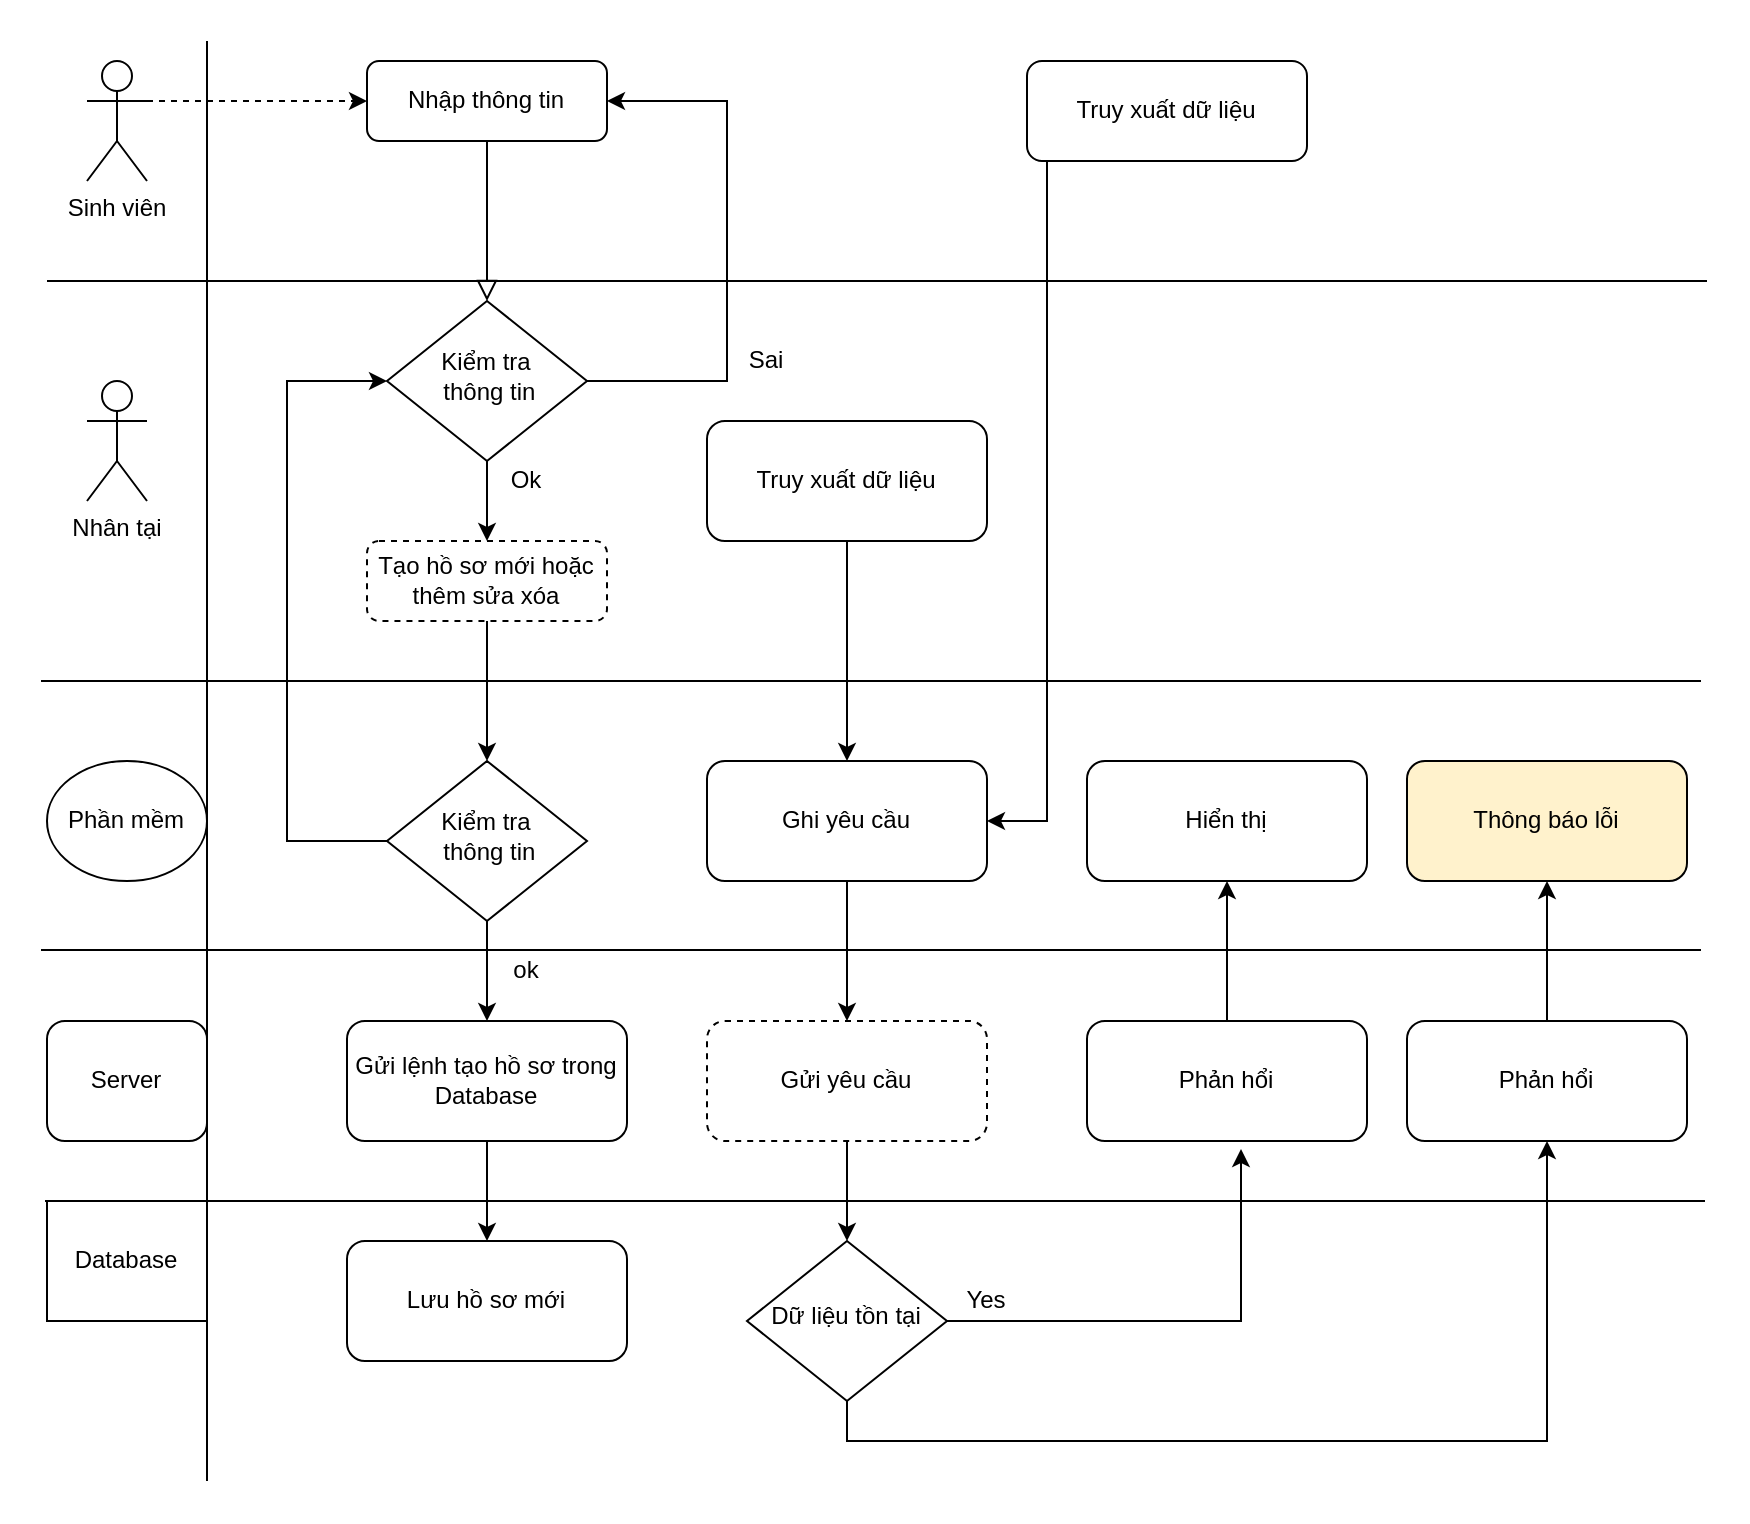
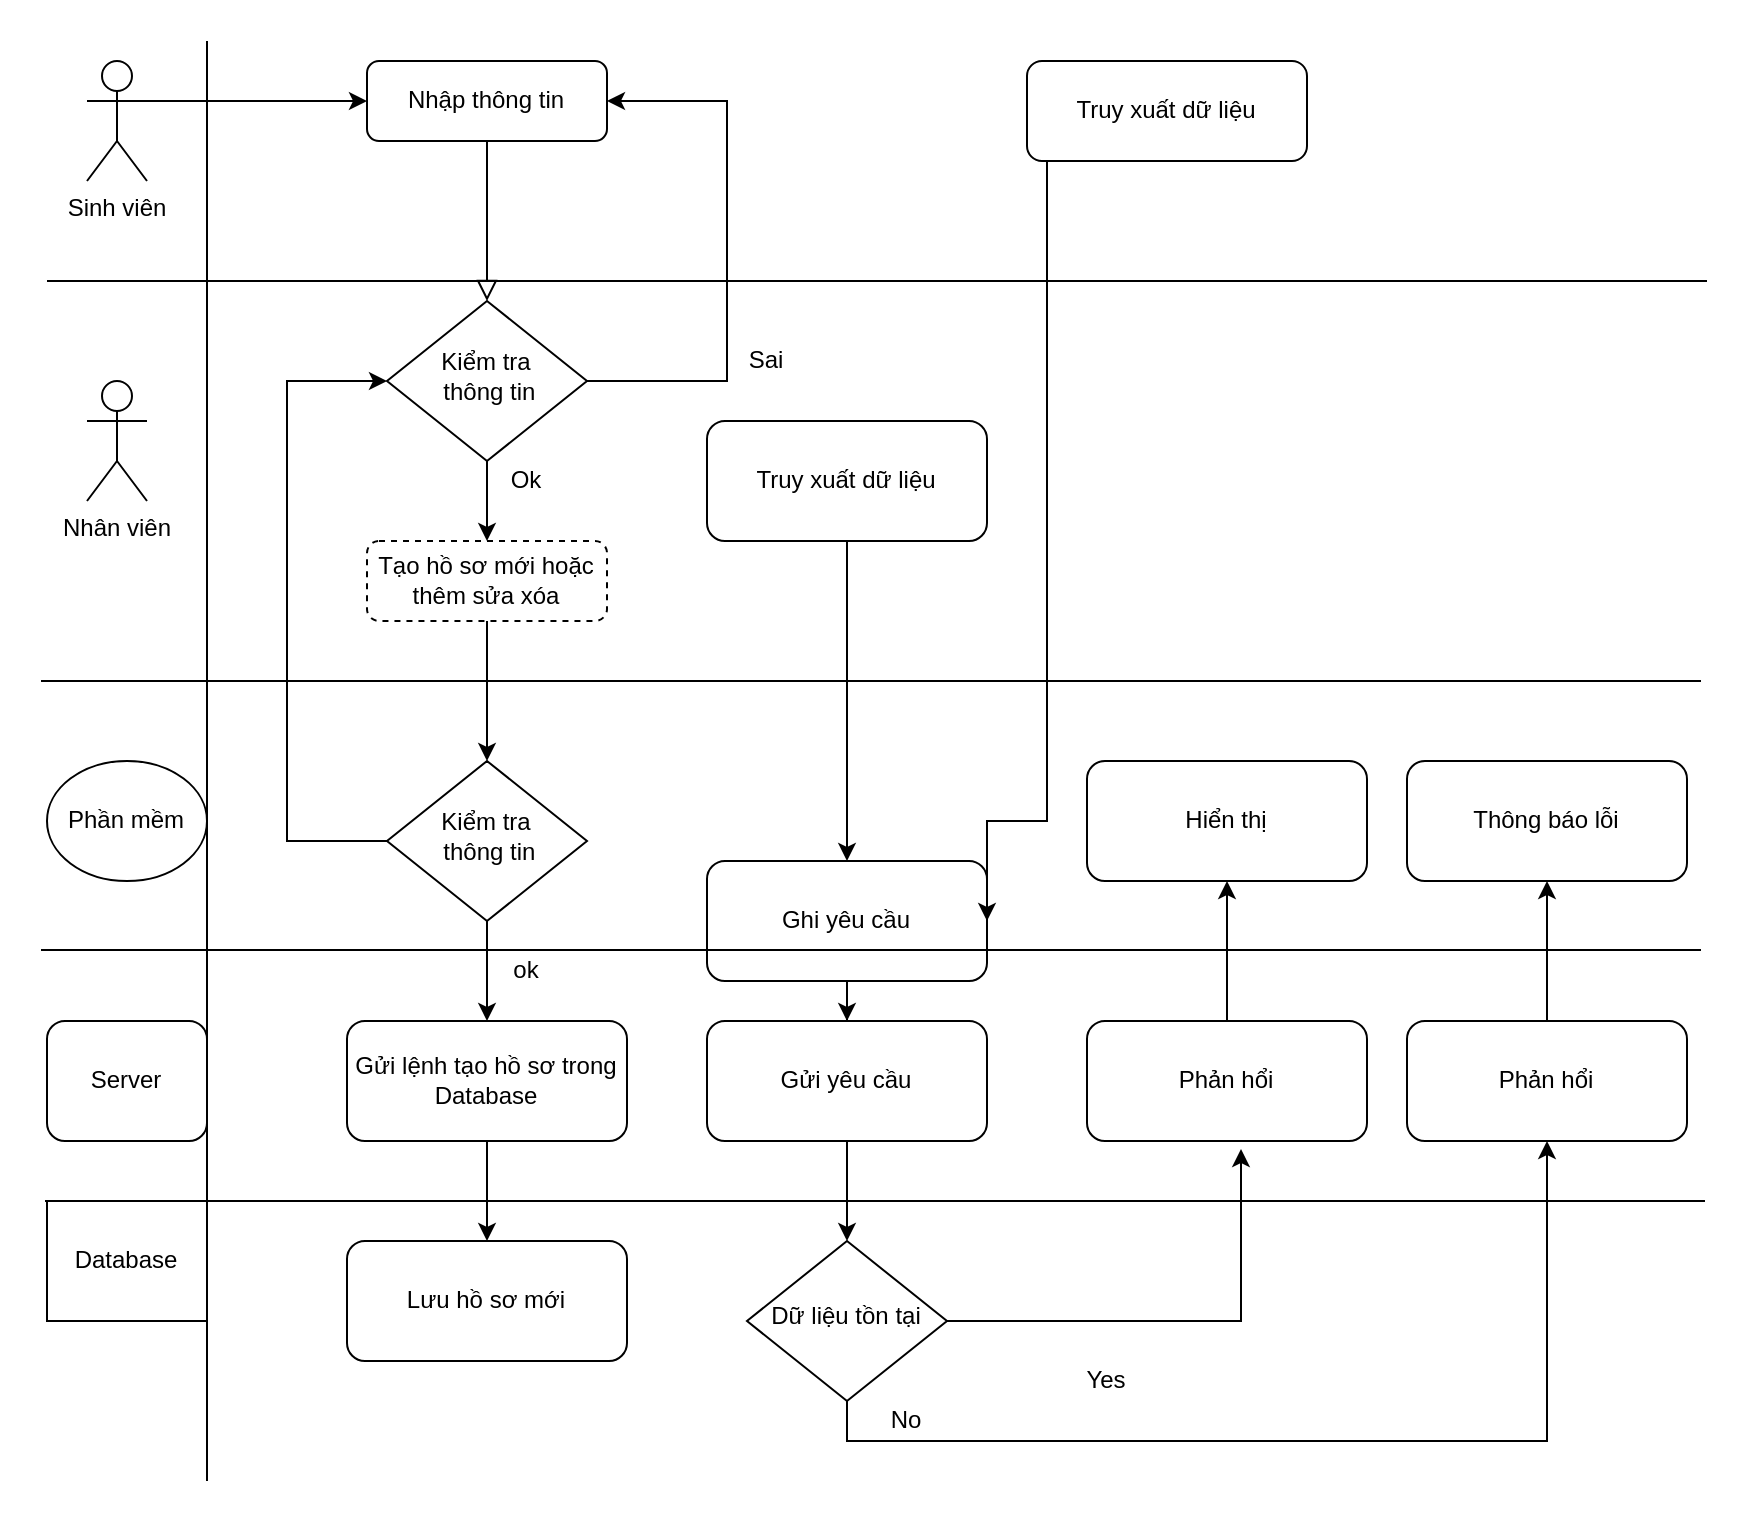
edge "Sinh viên" -> "Nhập thông tin": style dashed -> solid
node "Nhân tại": label "Nhân tại" -> "Nhân viên"
node "Ghi yêu cầu": moved (847, 821) -> (847, 921)
node "Thông báo lỗi": fillcolor #fff2cc -> #ffffff
node "Gửi yêu cầu": style dashed -> solid
node "Yes": moved (987, 1301) -> (1107, 1381)
node "No": added
